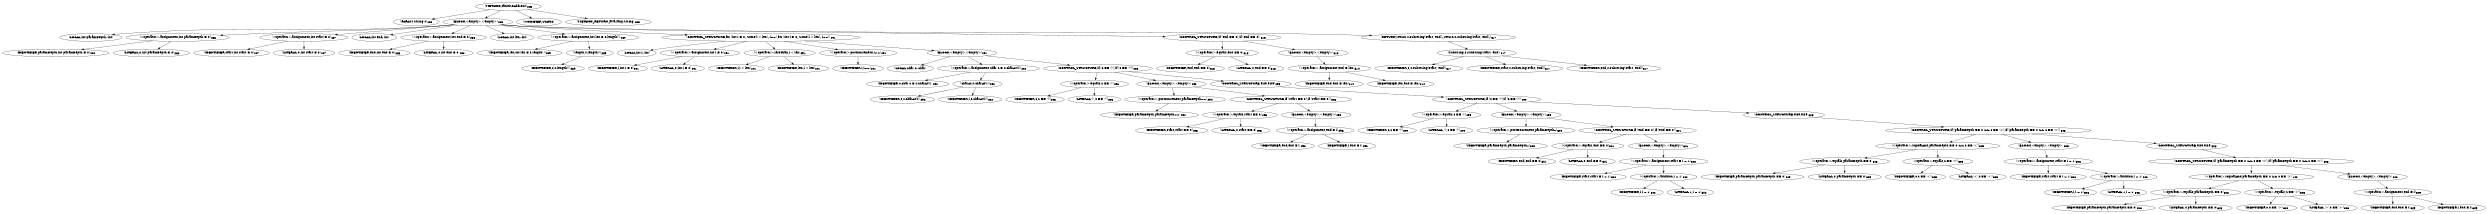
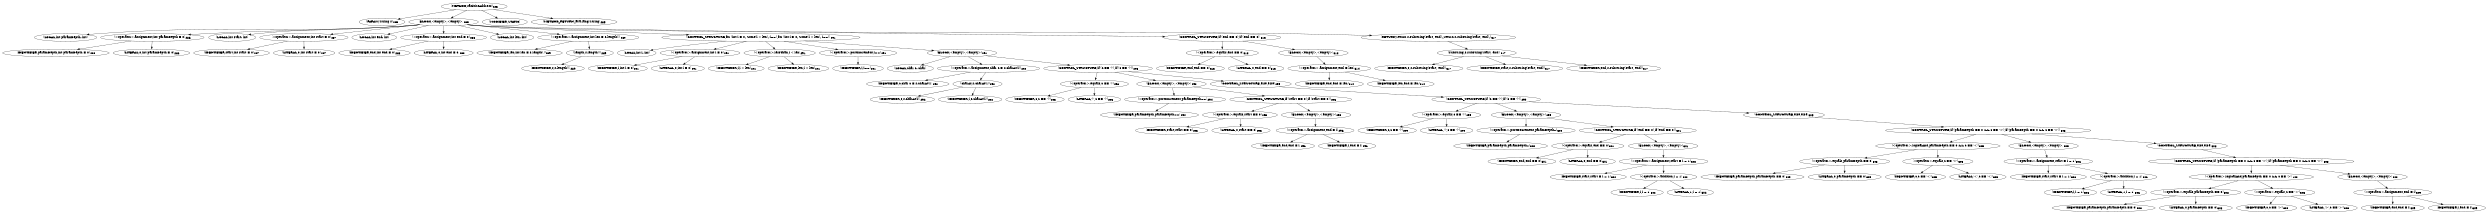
node "(LOCAL,int start: int)": added
